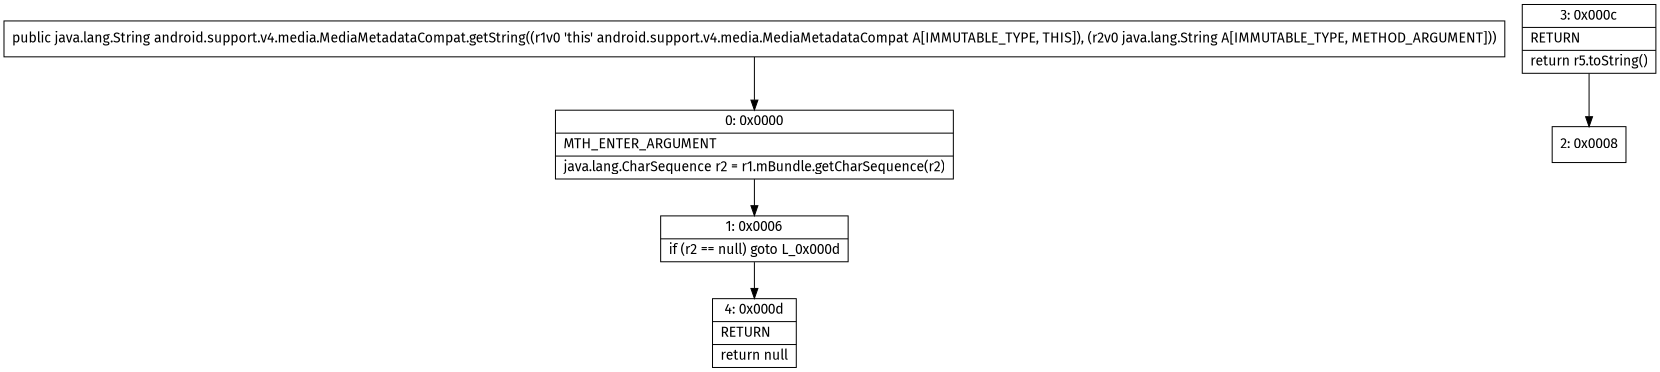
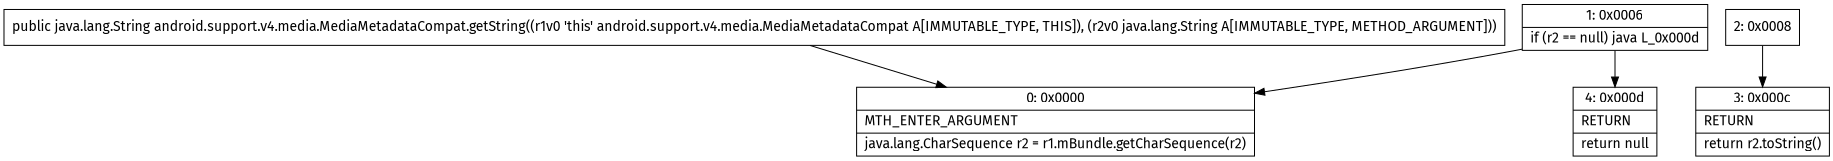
node "3: 0x000c": text "return r5.toString()" -> "return r2.toString()"
edge "3: 0x000c" -> "2: 0x0008": reversed
edge "0: 0x0000" -> "1: 0x0006": reversed
node "1: 0x0006": text "if (r2 == null) goto L_0x000d" -> "if (r2 == null) java L_0x000d"
